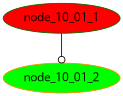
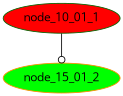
node "node_10_01_2": label "node_10_01_2" -> "node_15_01_2"
